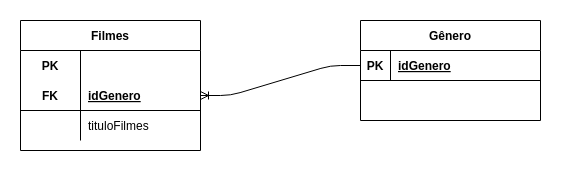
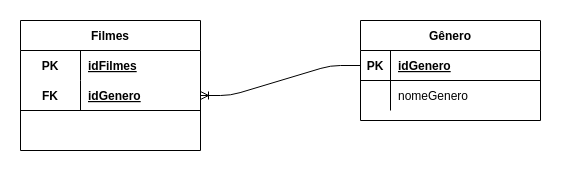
node "idFilmes": added
node "nomeGenero": added
node "tituloFilmes": removed
